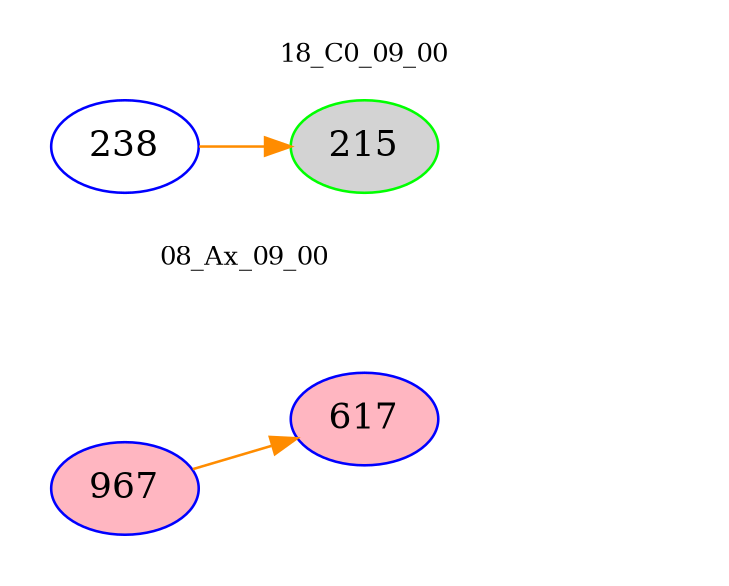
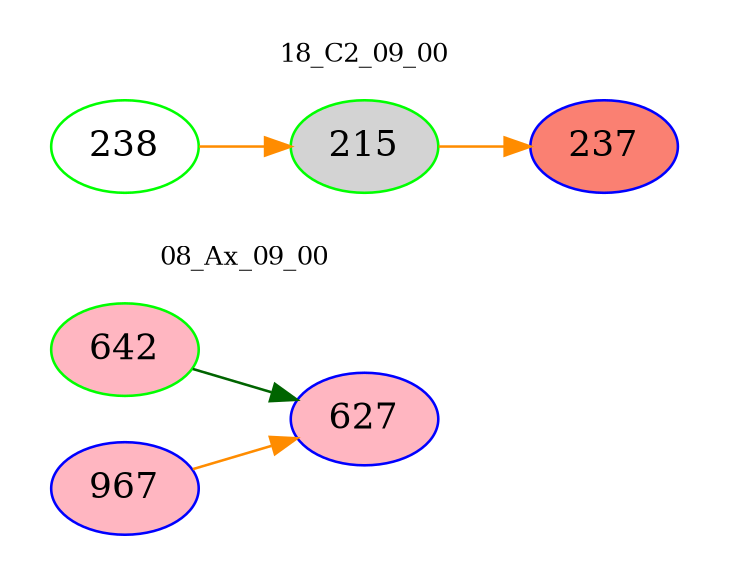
cluster "18_C0_09_00": label "18_C0_09_00" -> "18_C2_09_00"
node "238": color blue -> green
node "237": added
node "642": added
node "617": label "617" -> "627"
